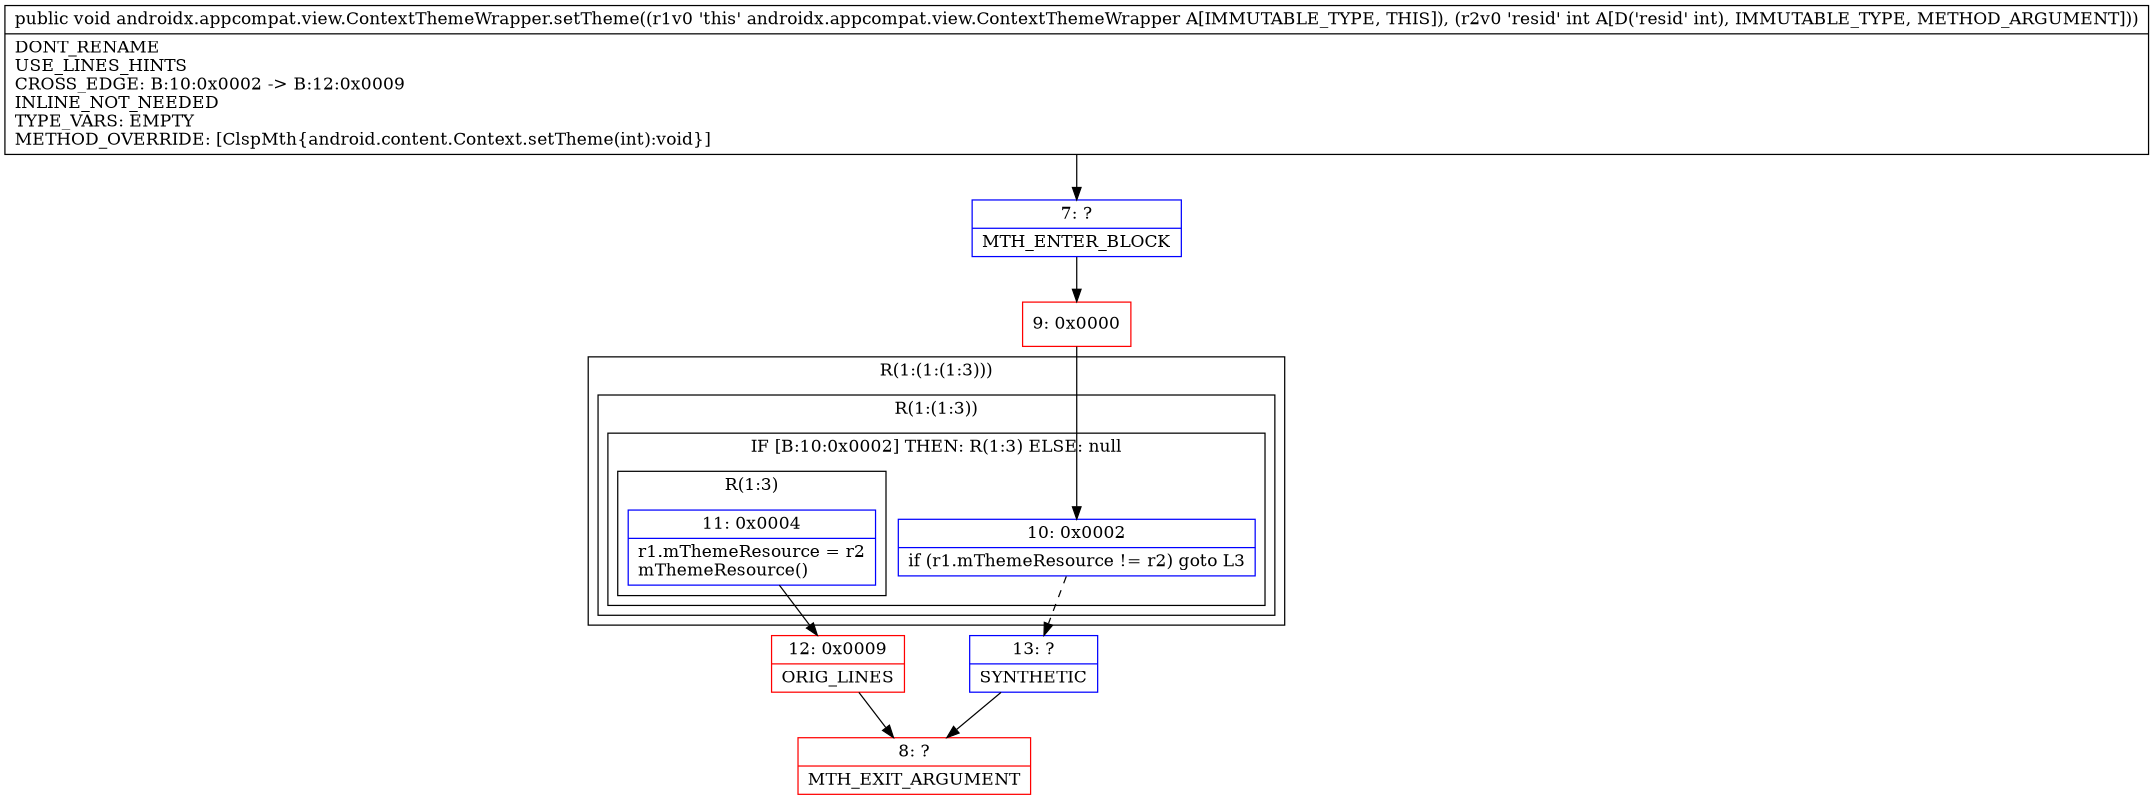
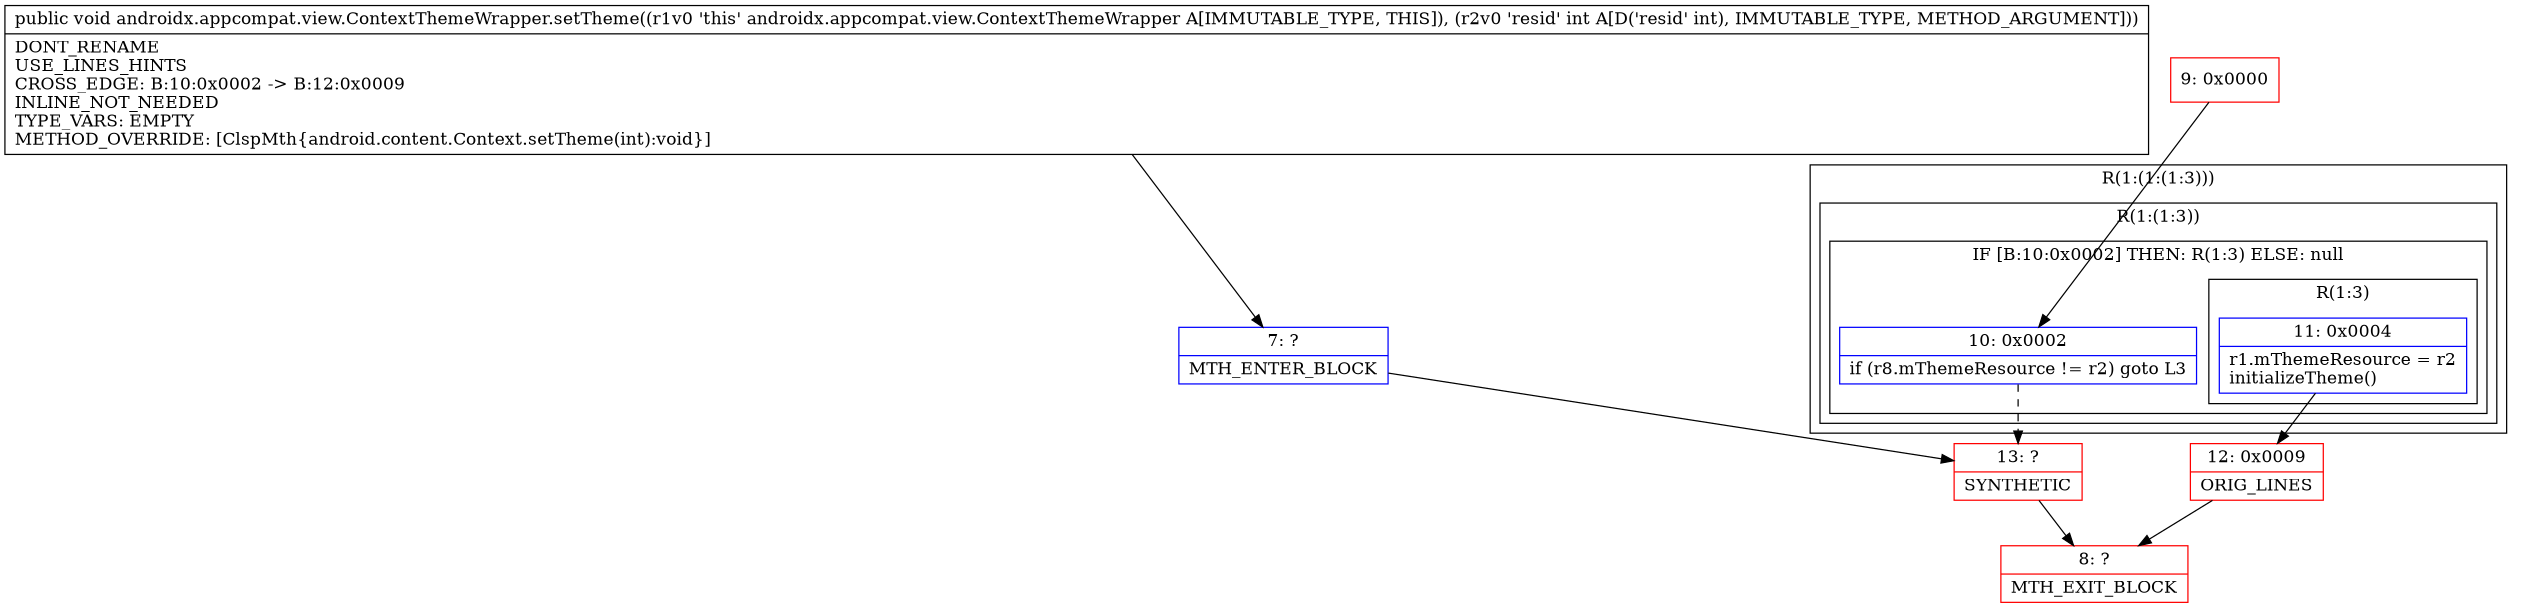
edge "7: ?" -> "9: 0x0000": now "7: ?" -> "13: ?"
node "10: 0x0002": text "if (r1.mThemeResource != r2) goto L3" -> "if (r8.mThemeResource != r2) goto L3"
node "11: 0x0004": text "mThemeResource()" -> "initializeTheme()"
node "13: ?": color blue -> red
node "8: ?": text "MTH_EXIT_ARGUMENT" -> "MTH_EXIT_BLOCK"
